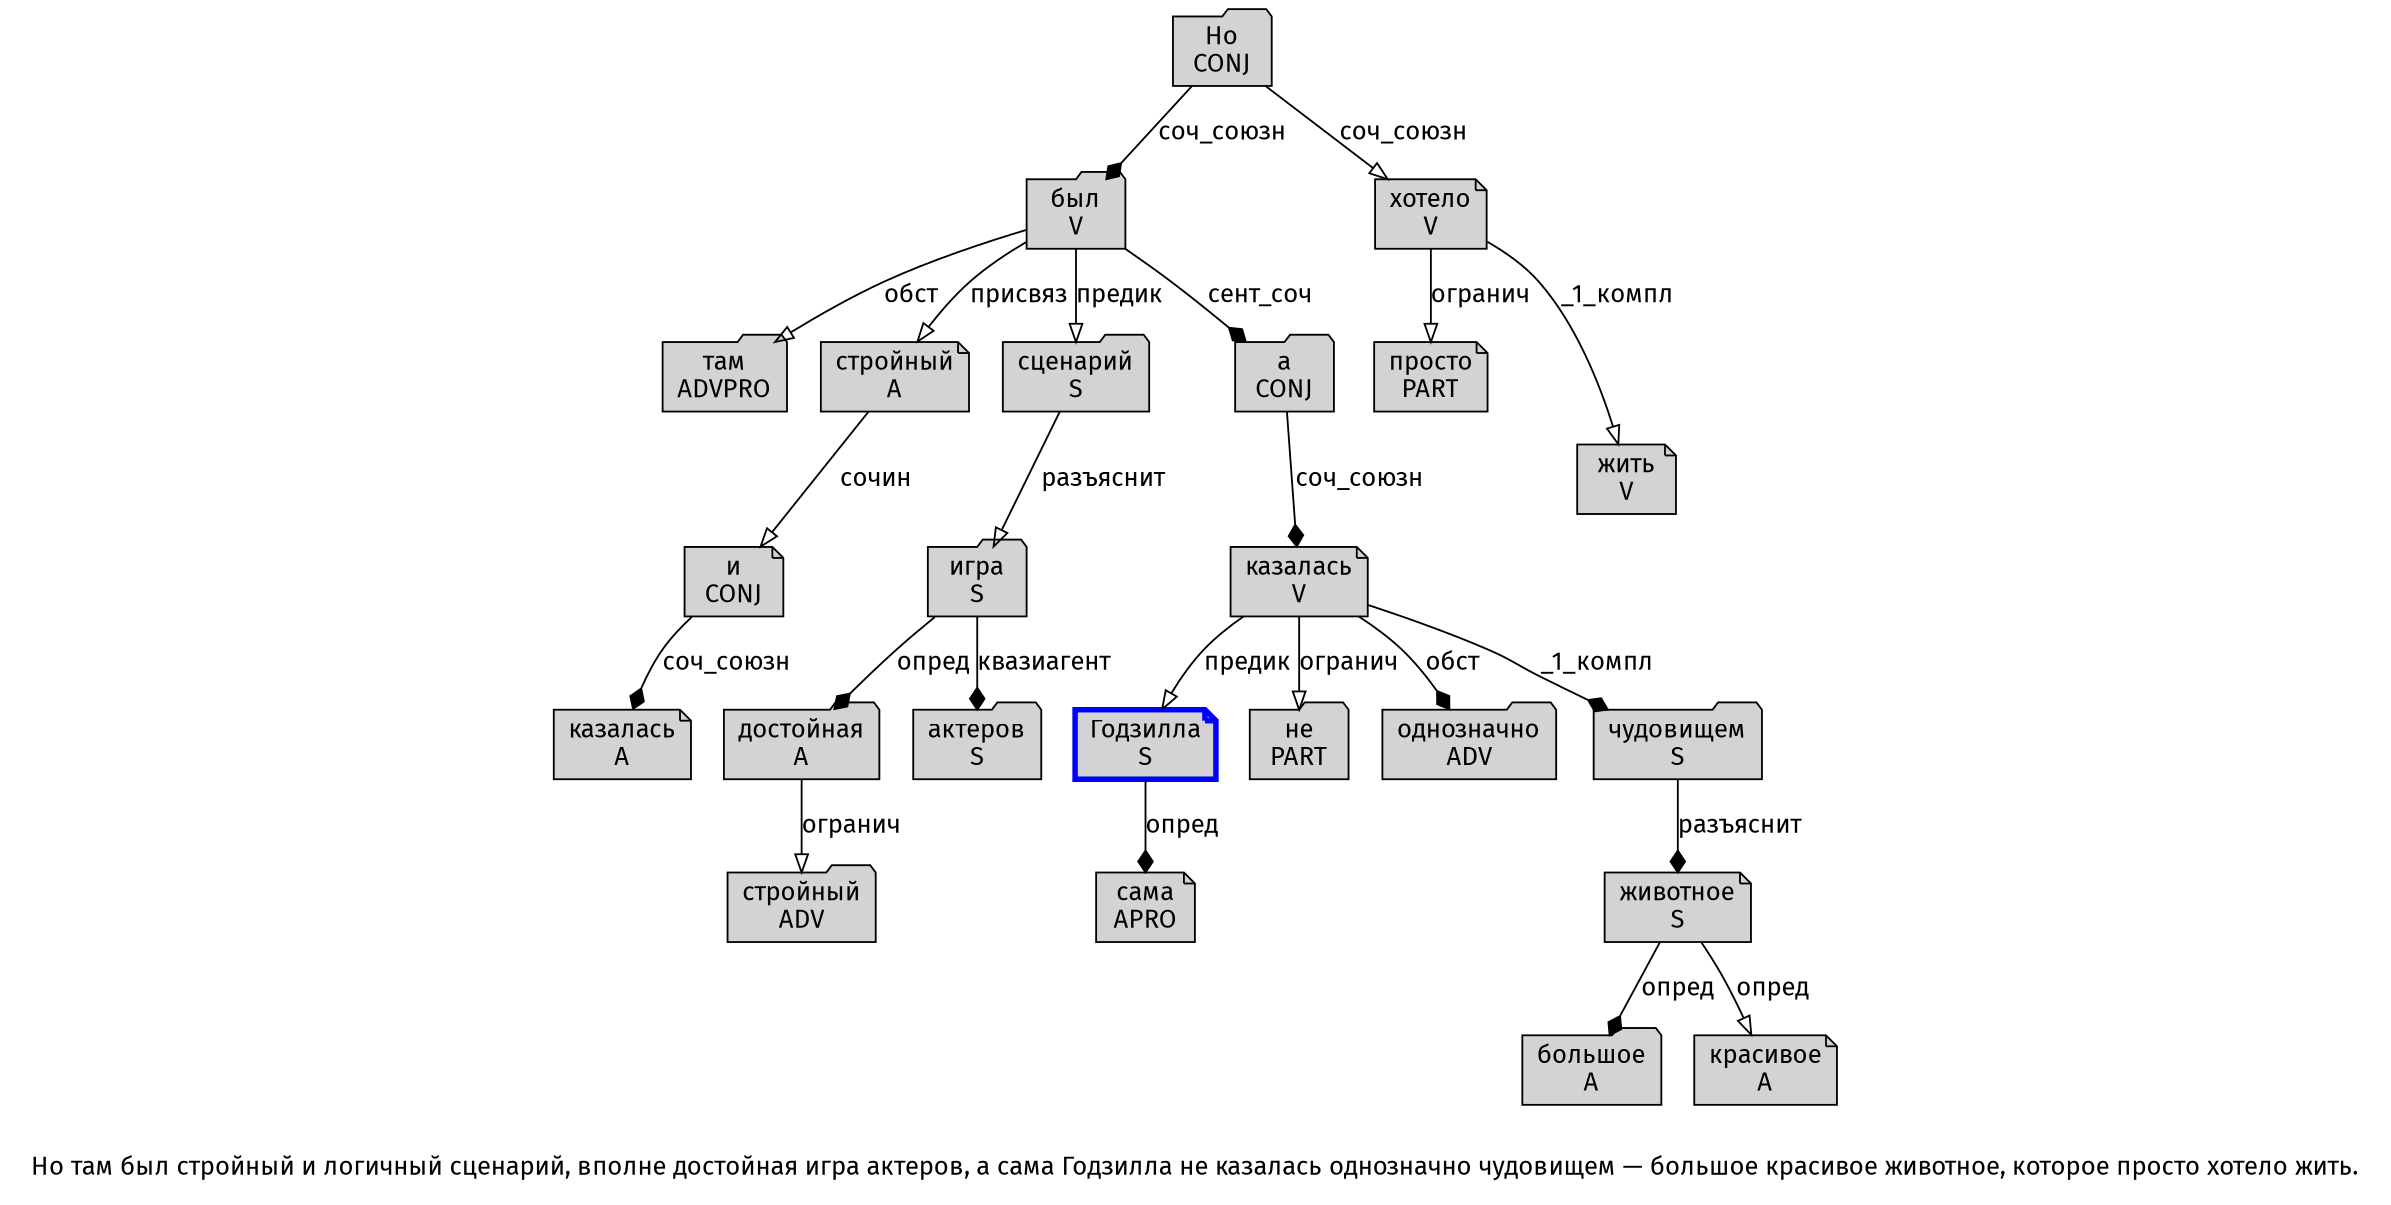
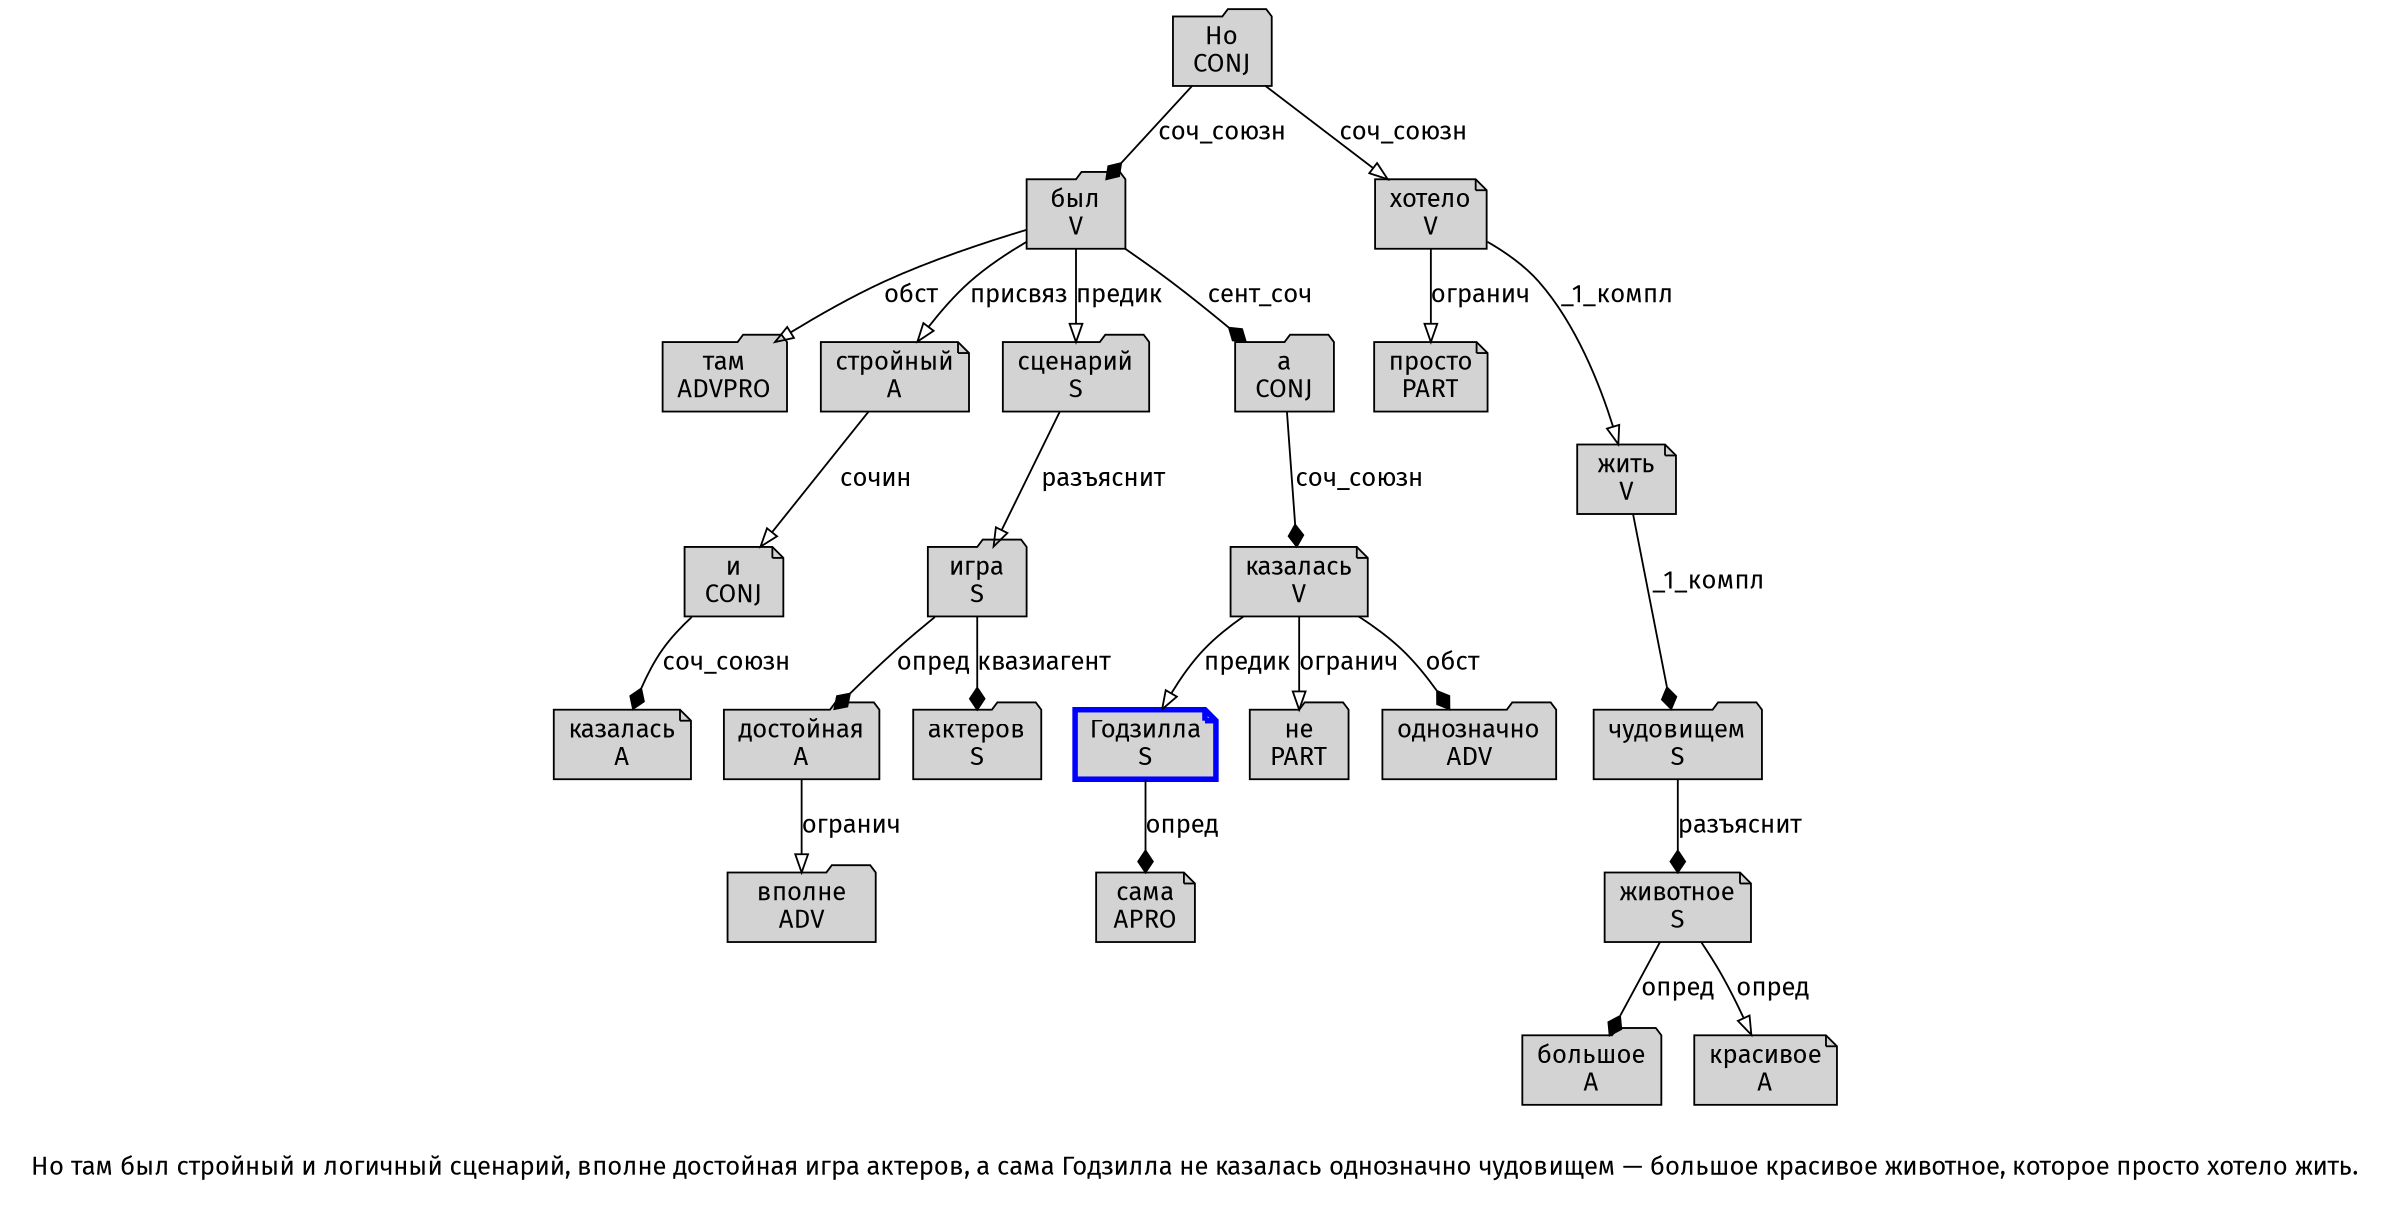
edge "казалась V" -> "чудовищем S": now "жить V" -> "чудовищем S"
node "стройный ADV": label "стройный ADV" -> "вполне ADV"
